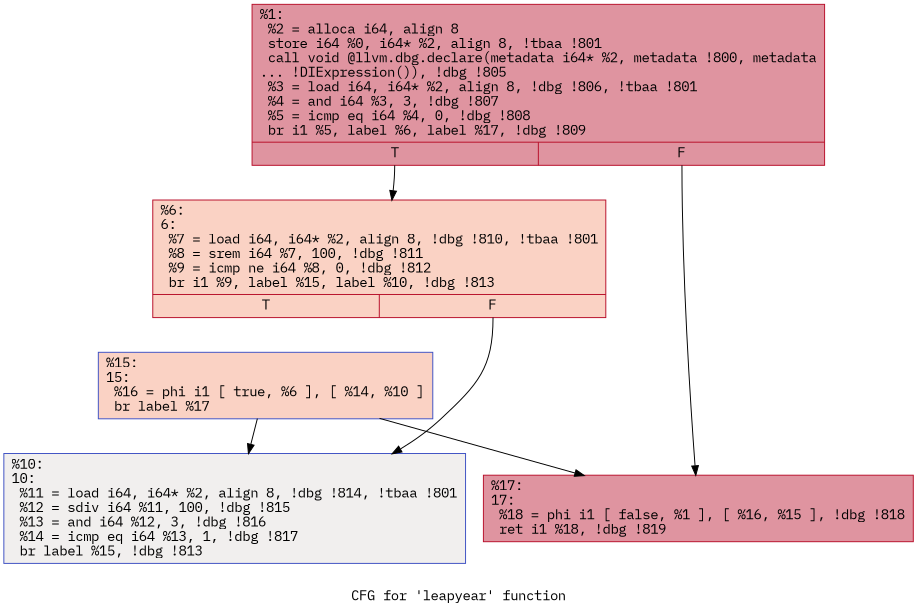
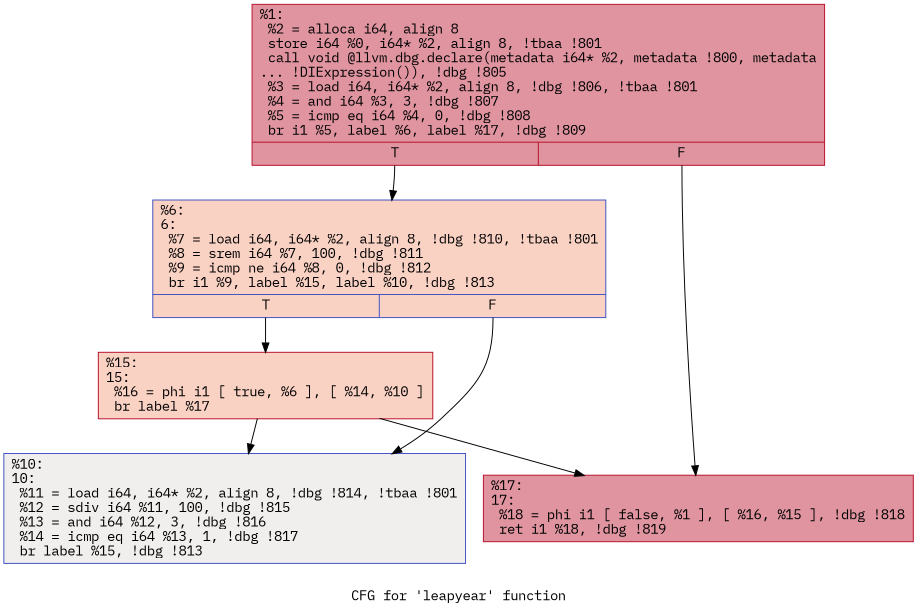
node "%6:": color #b70d28ff -> #3d50c3ff
edge "%6:" -> "%15:": added
node "%15:": color #3d50c3ff -> #b70d28ff
